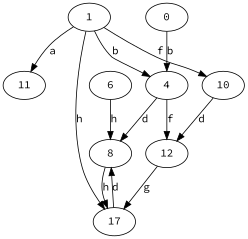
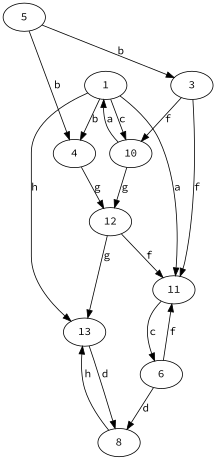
node "0": label "0" -> "5"
edge "1" -> "10": label "f" -> "c"
node "3": added
edge "4" -> "8": removed, label "d"
edge "6" -> "8": label "h" -> "d"
edge "4" -> "12": label "f" -> "g"
edge "10" -> "12": label "d" -> "g"
edge "10" -> "1": added, label "a"
node "17": label "17" -> "13"
edge "12" -> "11": added, label "f"
edge "11" -> "6": added, label "c"
edge "6" -> "11": added, label "f"
